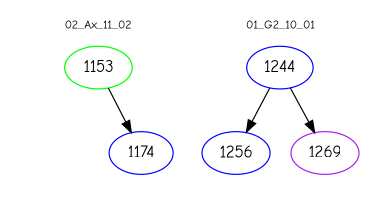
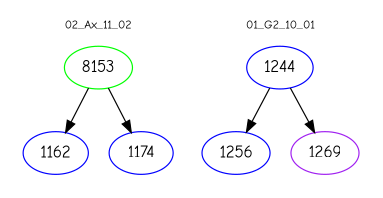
node "1153": label "1153" -> "8153"
node "1162": added
